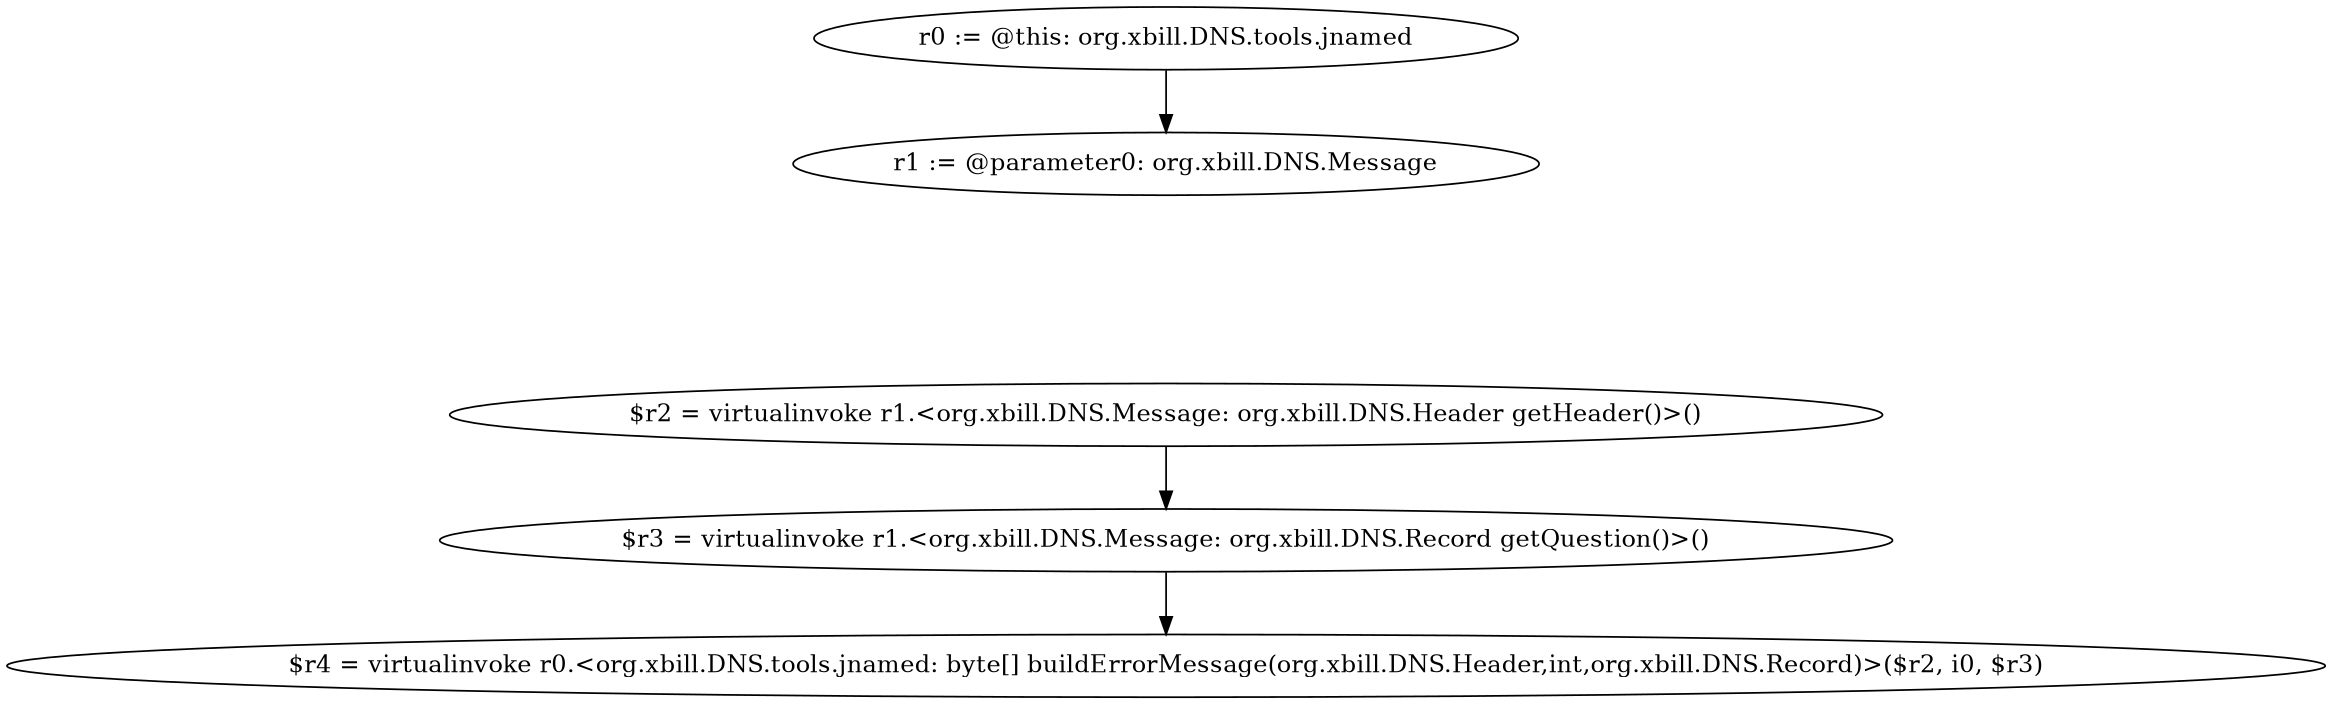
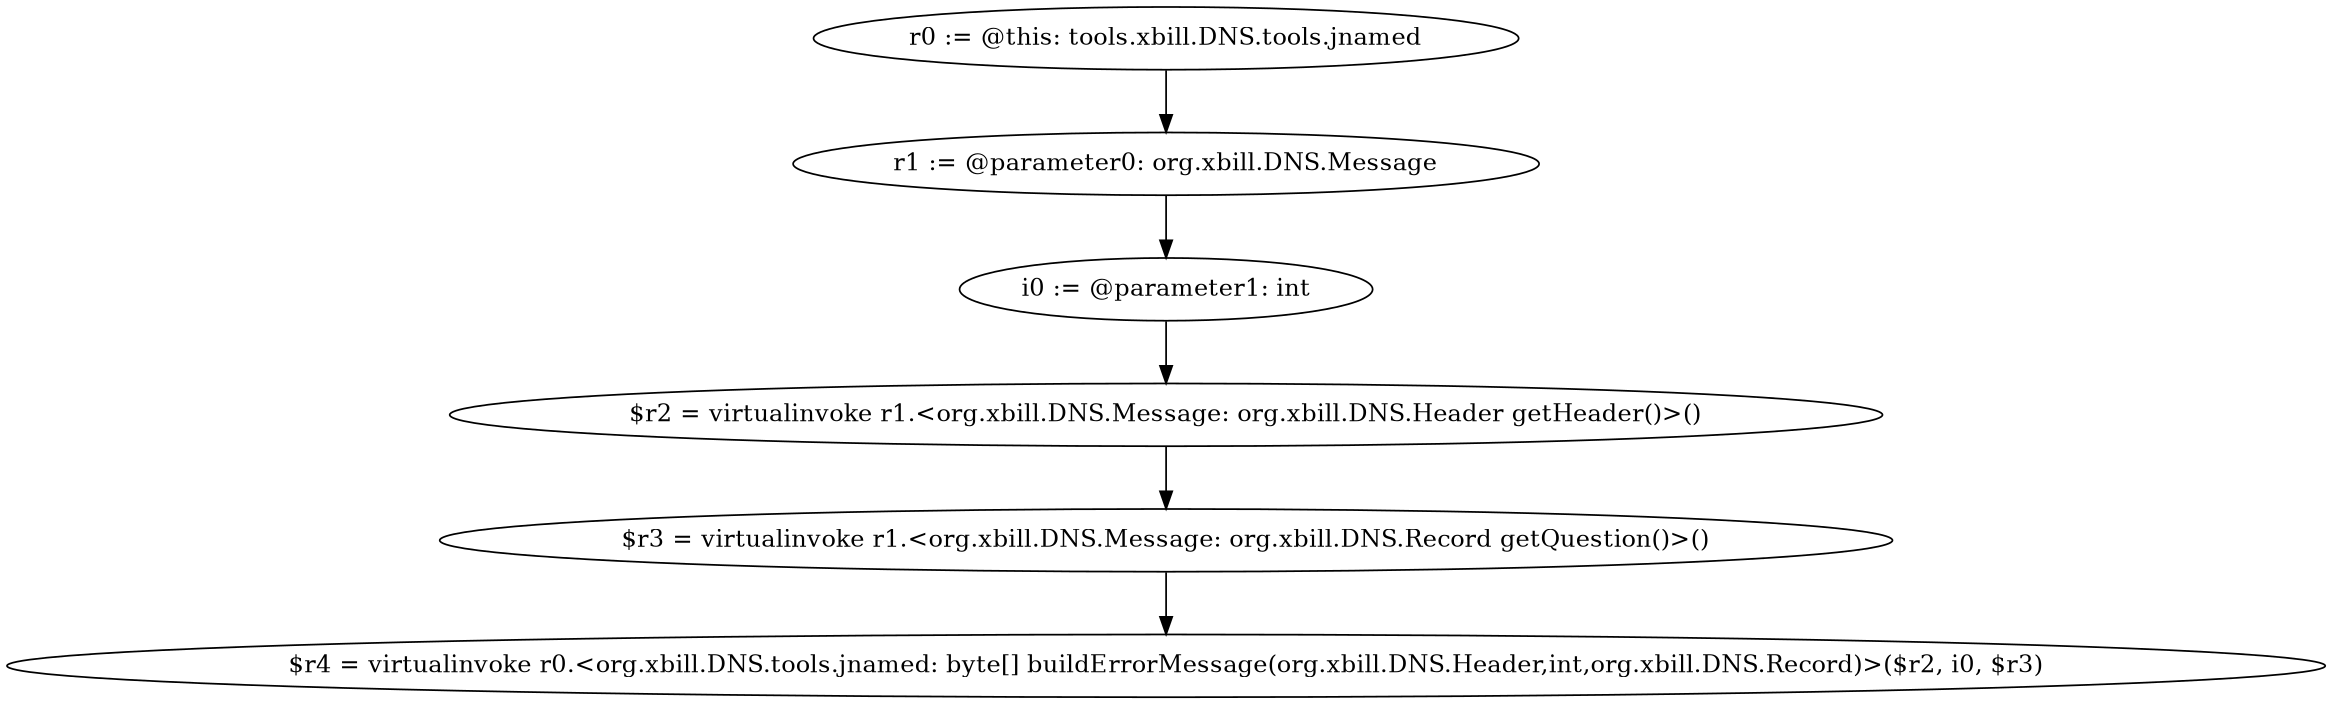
node "r0 := @this: org.xbill.DNS.tools.jnamed": label "r0 := @this: org.xbill.DNS.tools.jnamed" -> "r0 := @this: tools.xbill.DNS.tools.jnamed"
node "i0 := @parameter1: int": added
